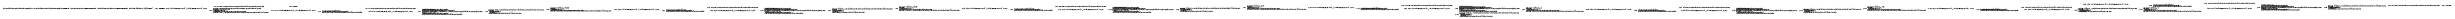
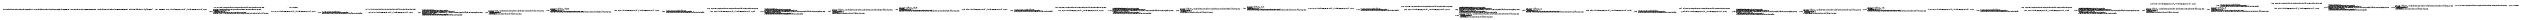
node "43: 0x00d0": added
